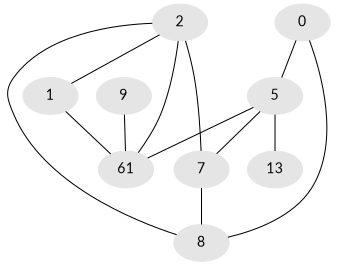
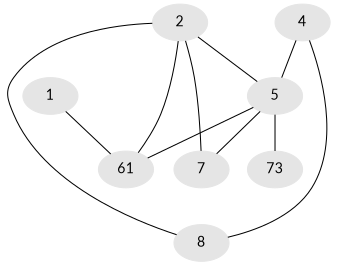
node "0": label "0" -> "4"
edge "2" -- "1": now "2" -- "5"
node "9": removed
node "13": label "13" -> "73"
edge "7" -- "8": removed
